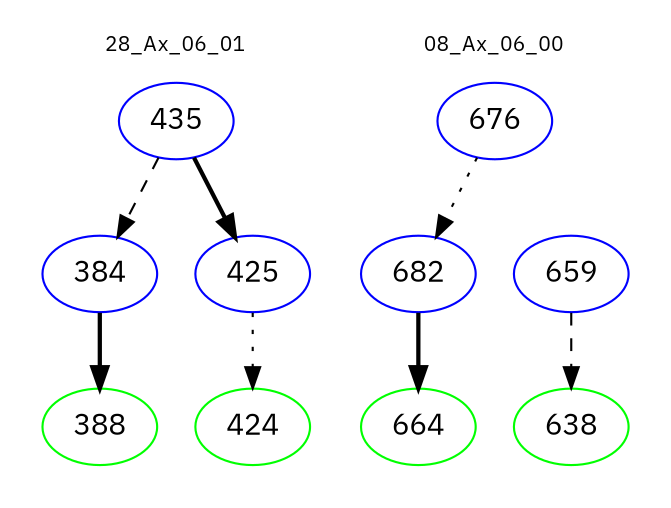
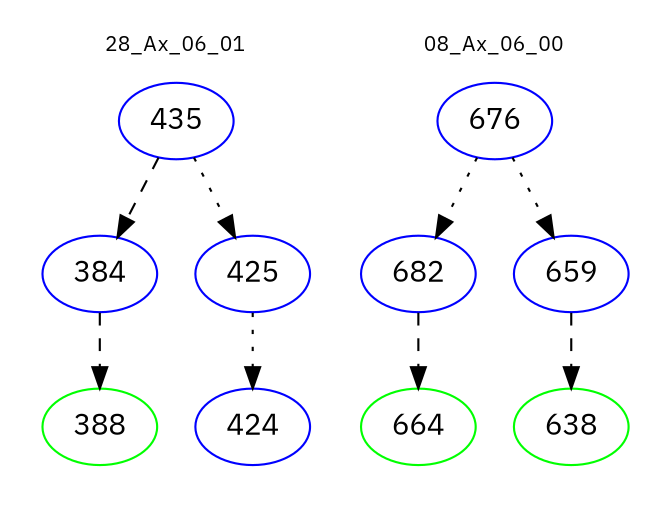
edge "435" -> "425": style bold -> dotted
edge "676" -> "659": added
edge "384" -> "388": style bold -> dashed
edge "682" -> "664": style bold -> dashed
node "424": color green -> blue
